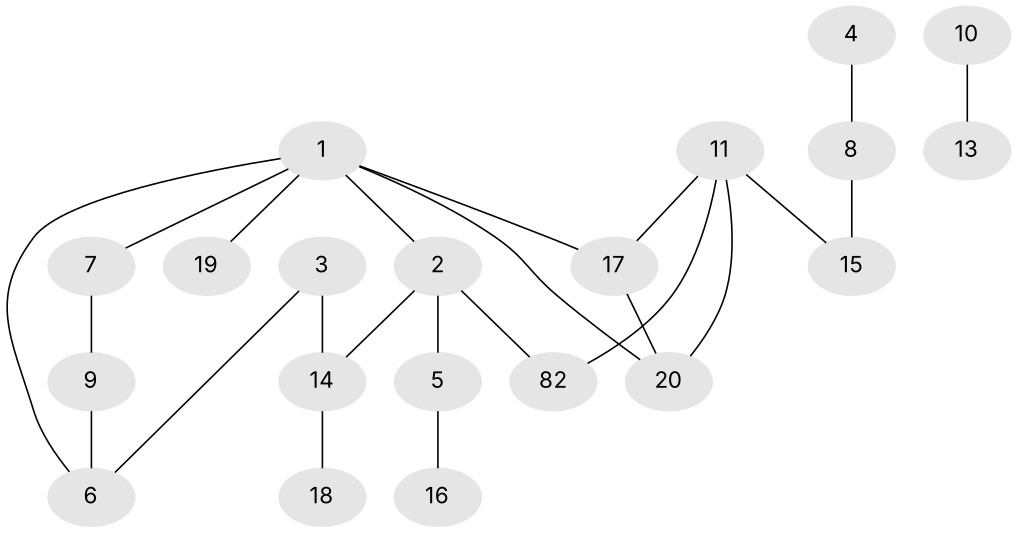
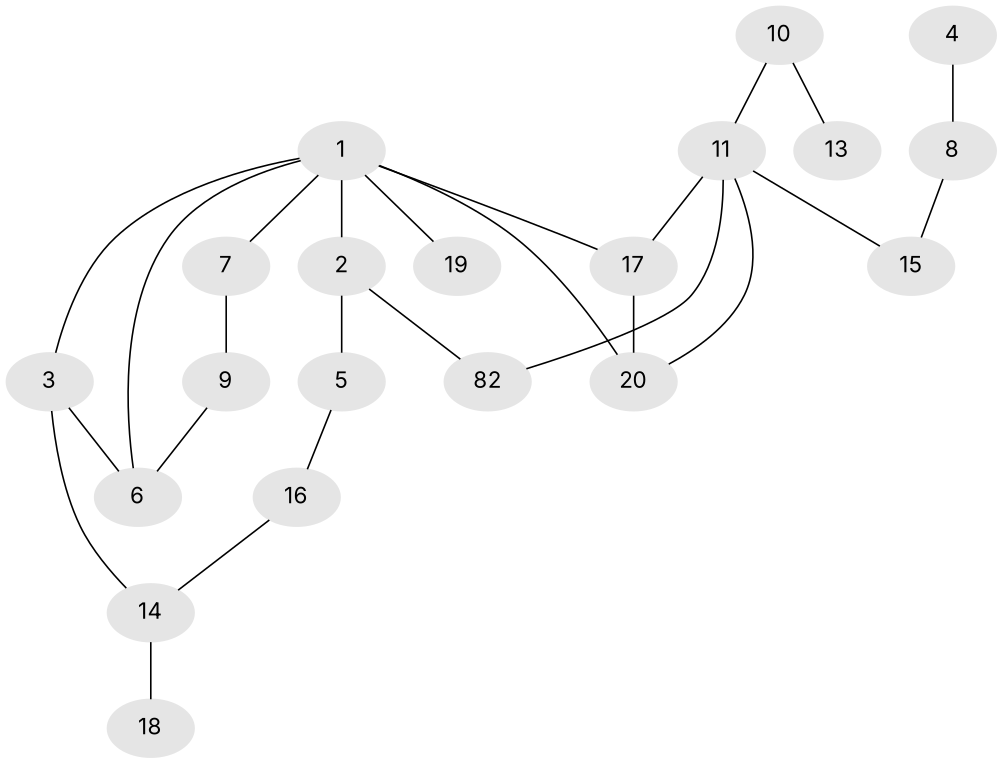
edge "10" -- "11": added
edge "1" -- "3": added
edge "2" -- "14": now "16" -- "14"
